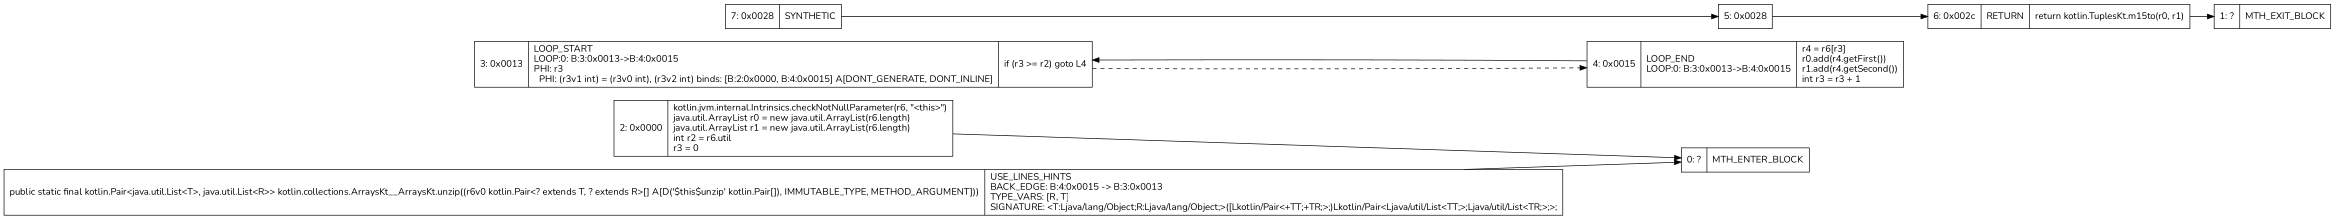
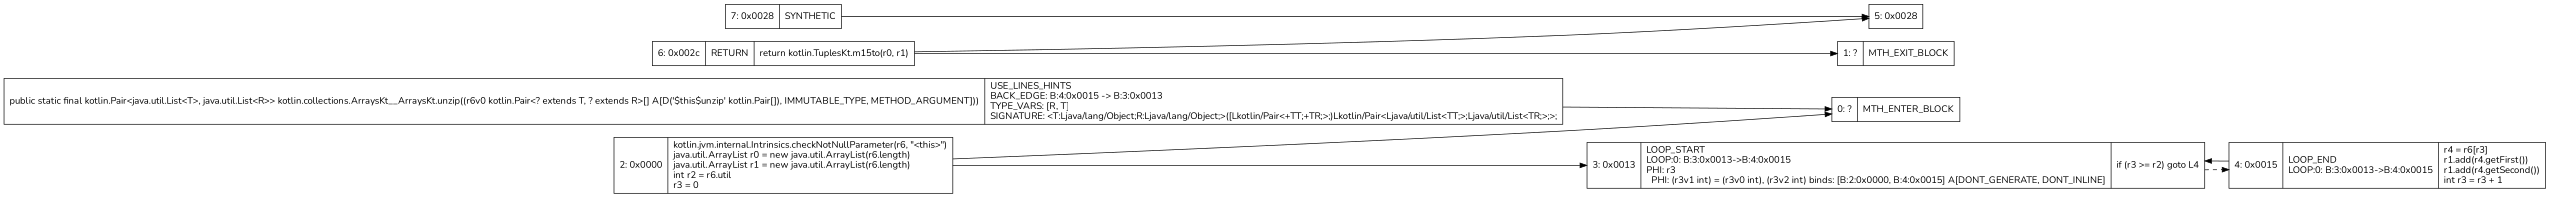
edge "5: 0x0028" -> "6: 0x002c": reversed
node "4: 0x0015": text "r0.add(r4.getFirst())" -> "r1.add(r4.getFirst())"
edge "2: 0x0000" -> "3: 0x0013": added
